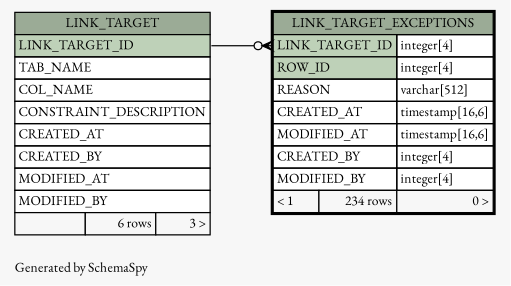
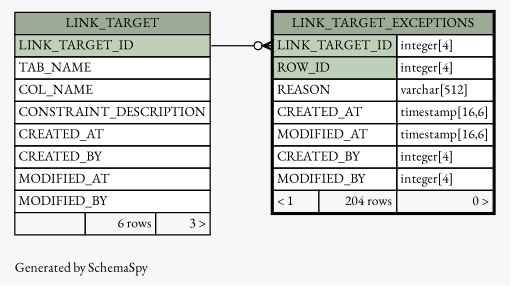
node "LINK_TARGET_EXCEPTIONS": text "234 rows" -> "204 rows"
